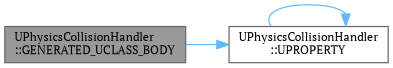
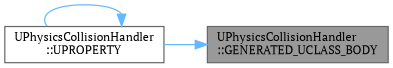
edge "UPhysicsCollisionHandler ::GENERATED_UCLASS_BODY" -> "UPhysicsCollisionHandler ::UPROPERTY": reversed
